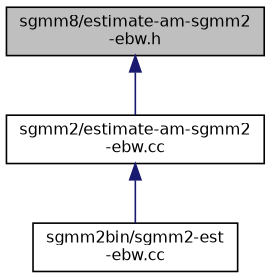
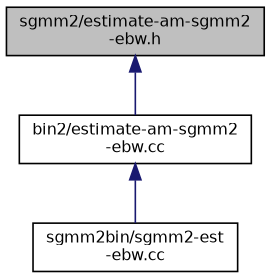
node "sgmm8/estimate-am-sgmm2 -ebw.h": label "sgmm8/estimate-am-sgmm2 -ebw.h" -> "sgmm2/estimate-am-sgmm2 -ebw.h"
node "sgmm2/estimate-am-sgmm2 -ebw.cc": label "sgmm2/estimate-am-sgmm2 -ebw.cc" -> "bin2/estimate-am-sgmm2 -ebw.cc"
